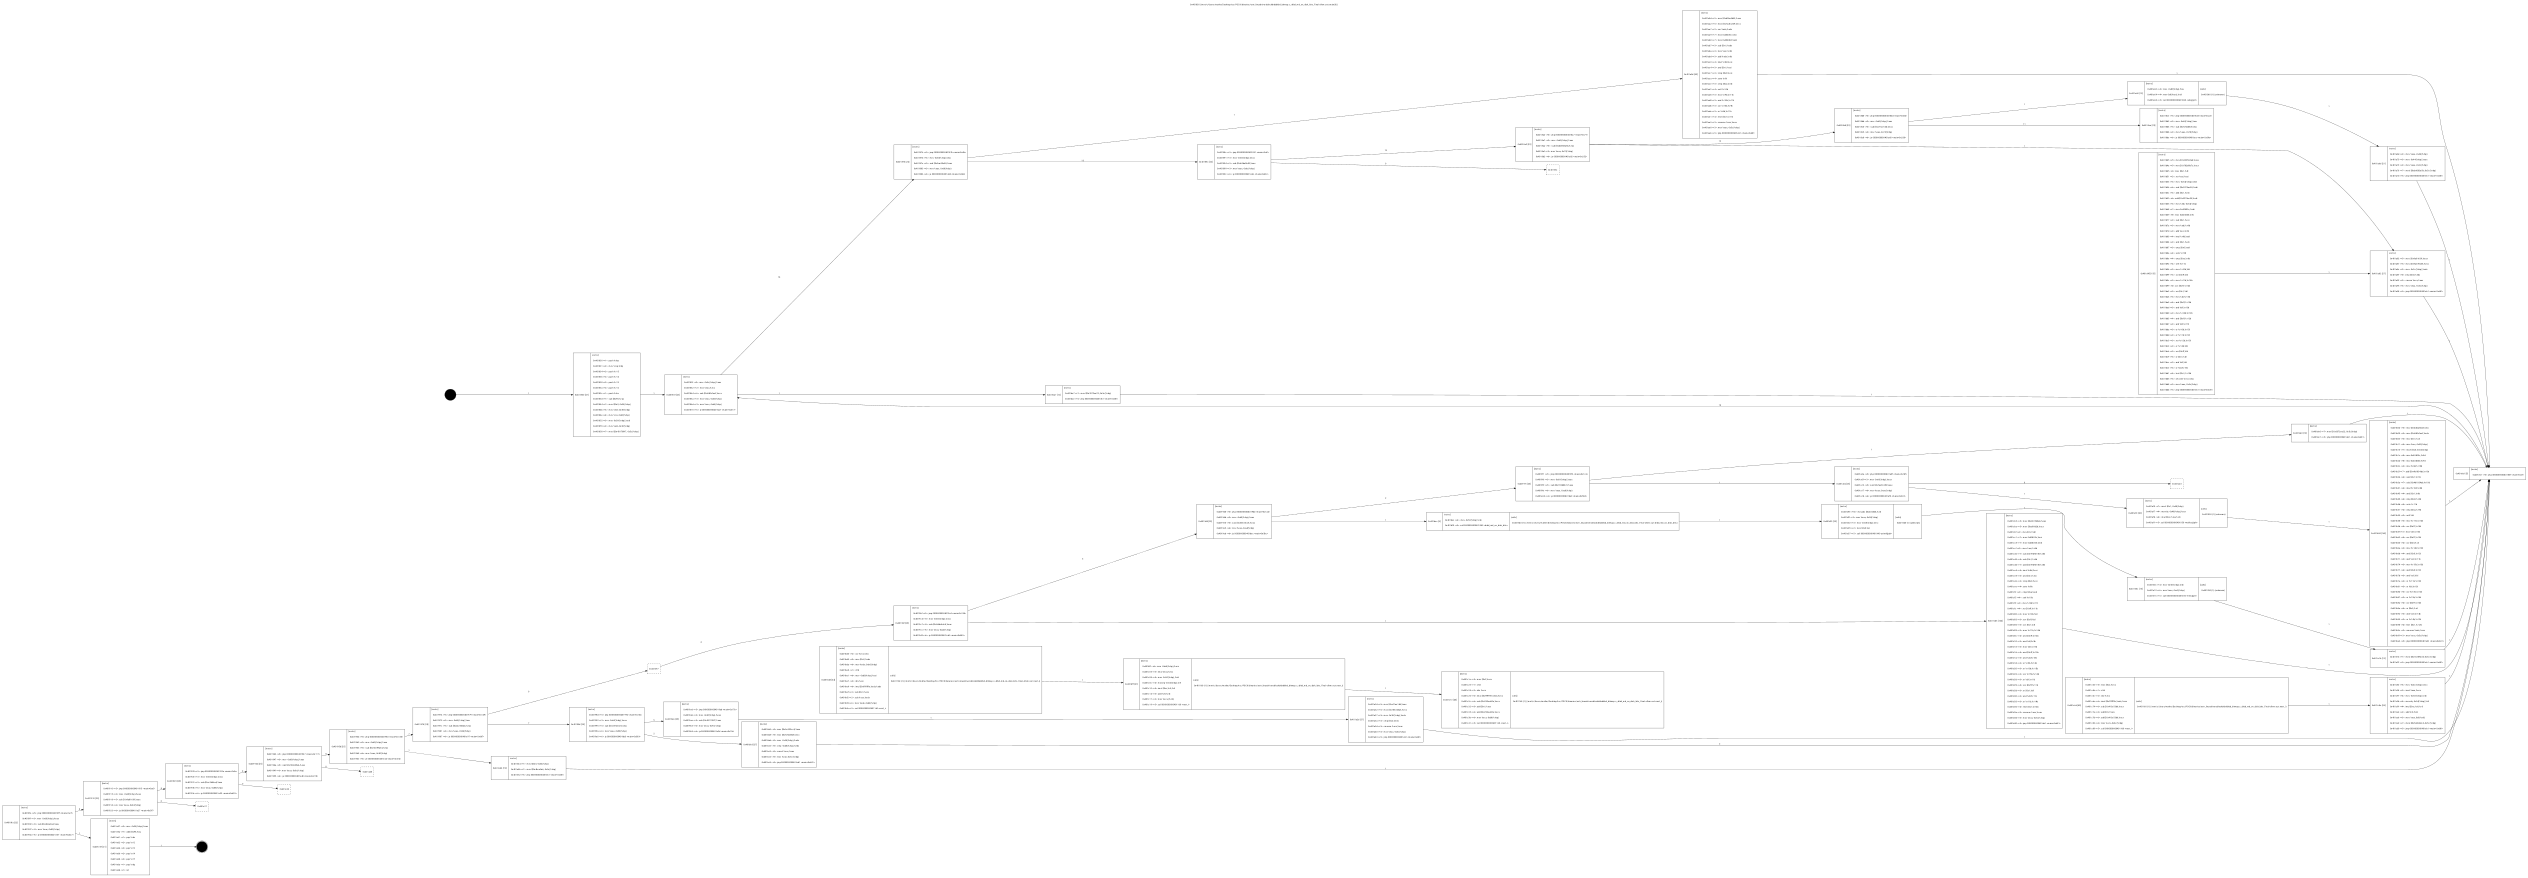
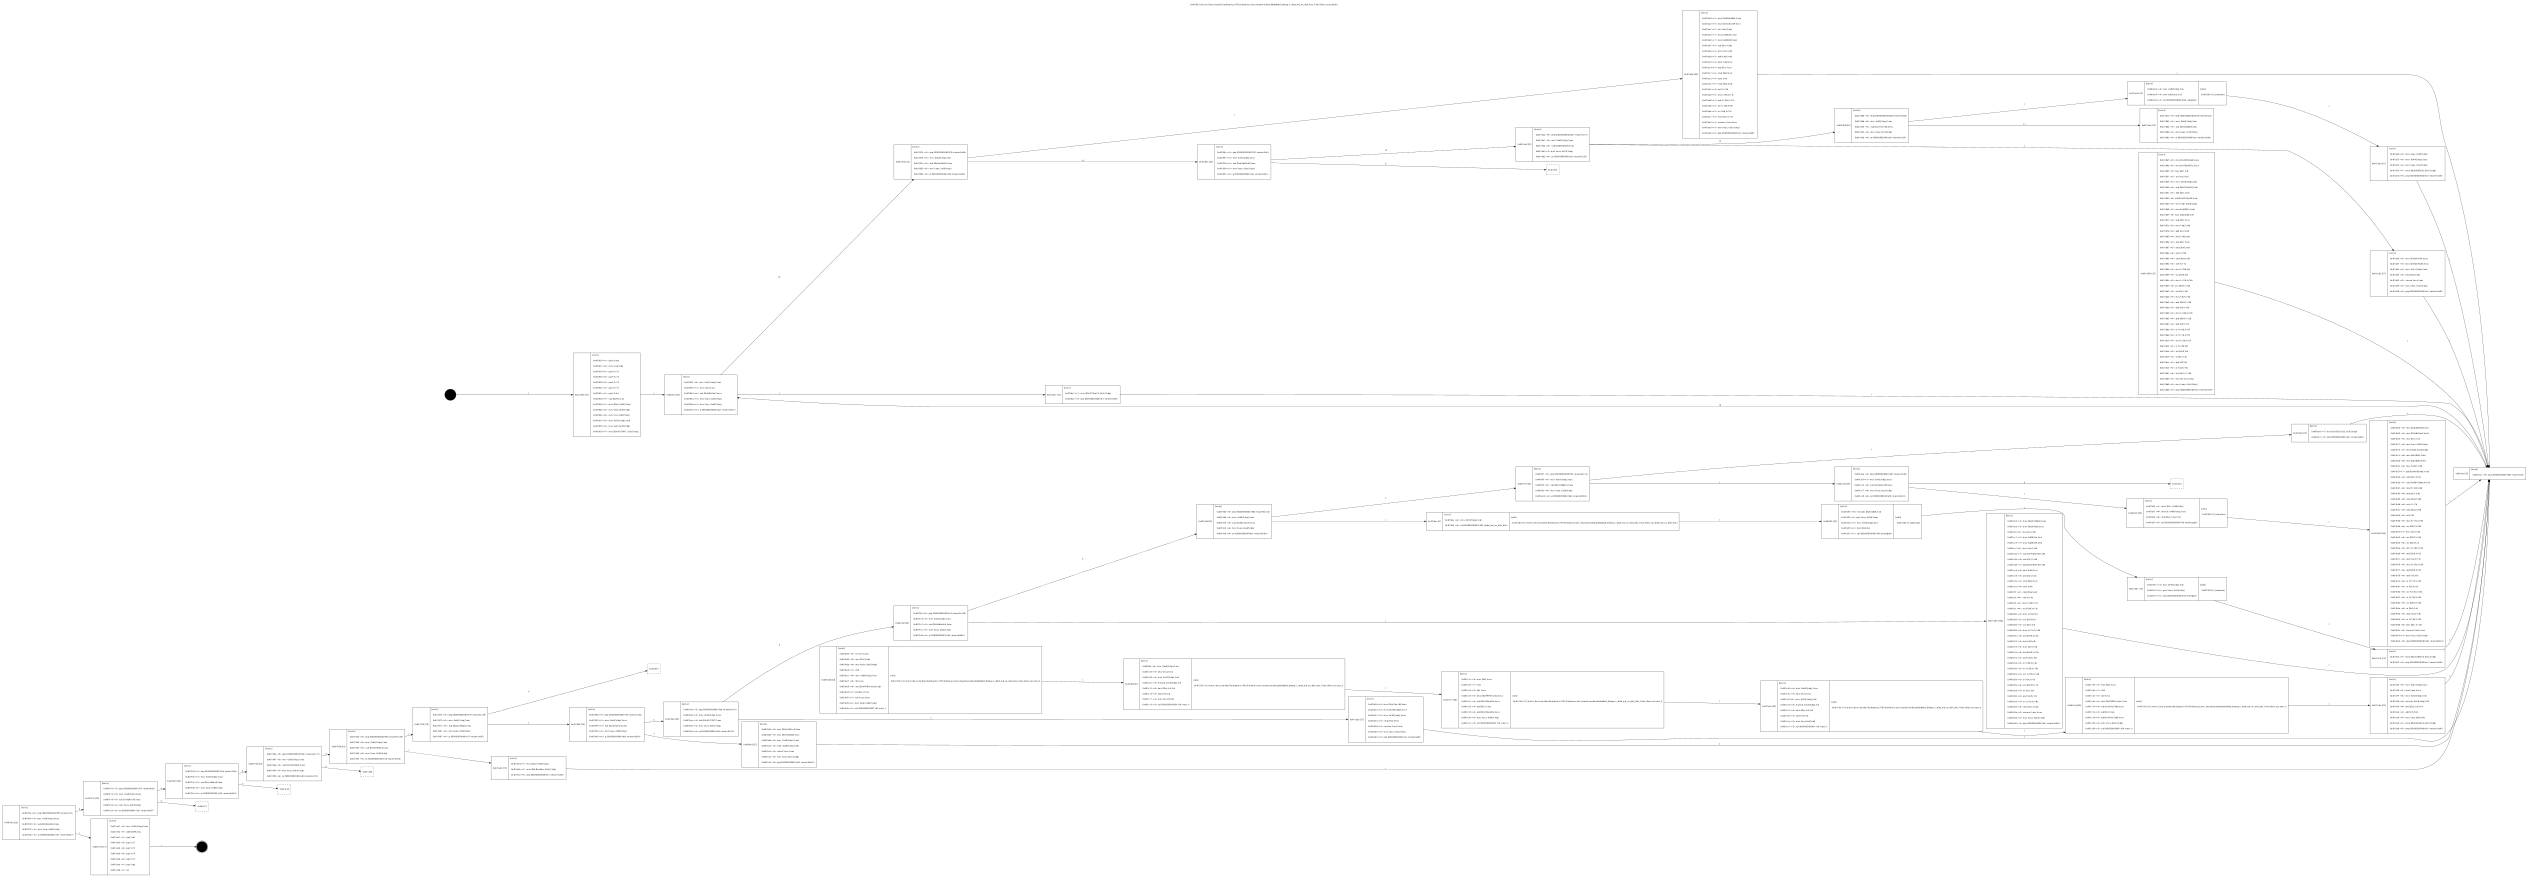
edge "0x401d45 [155]" -> "0x401a82 [27]": now "0x401d45 [155]" -> "0x401eb1 [5]"
edge "0x401e97" -> "0x4019bf [25]": now "0x4019a6 [25]" -> "0x4019bf [25]"
node "0x401c46 [32]": added
